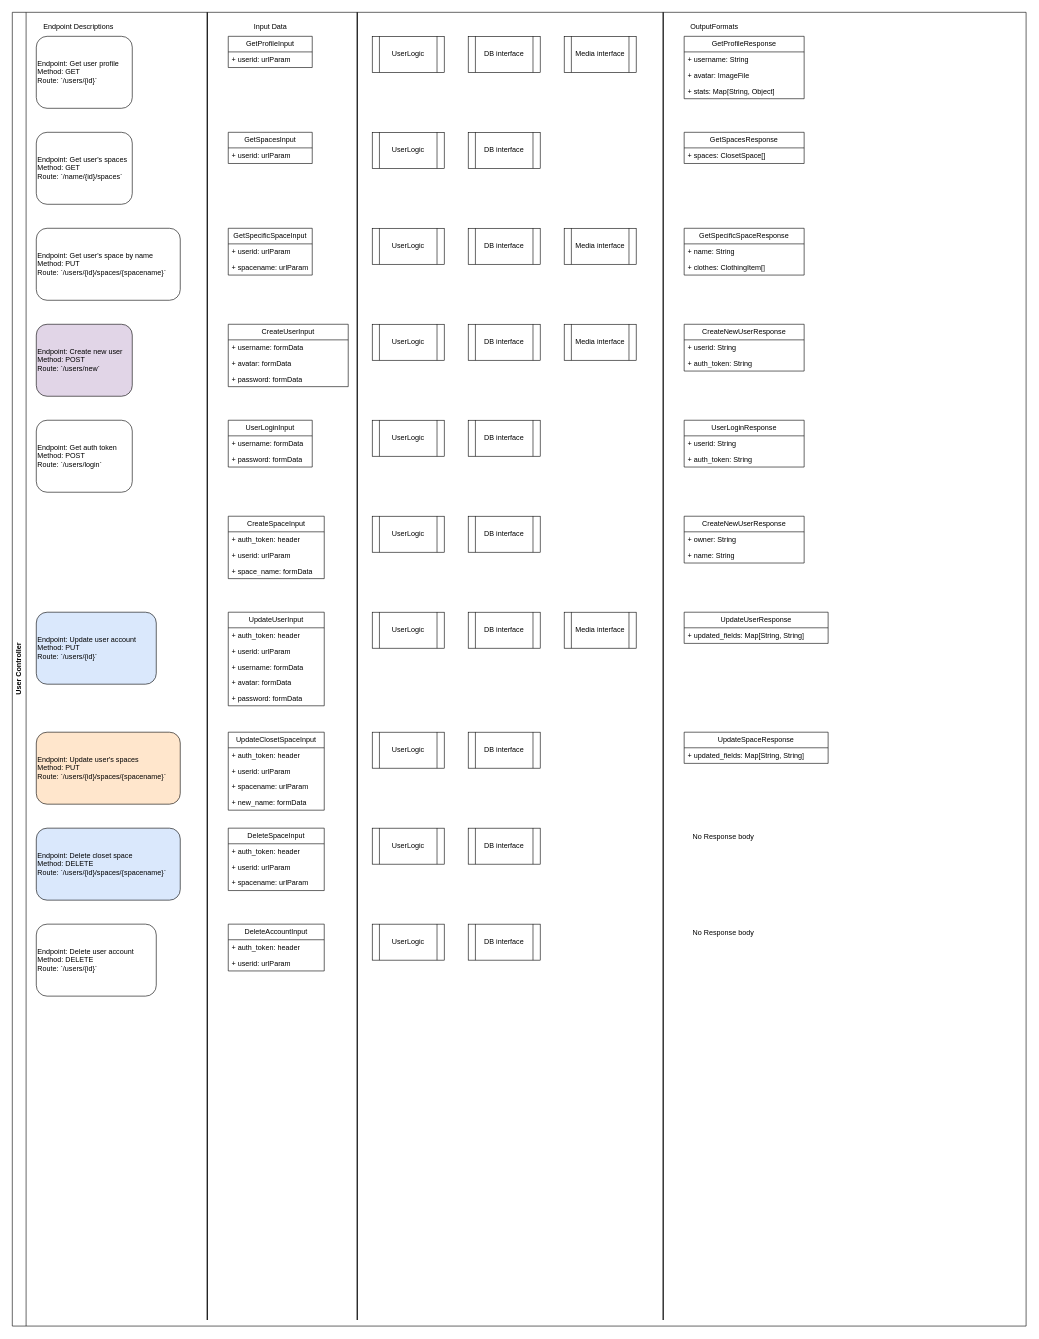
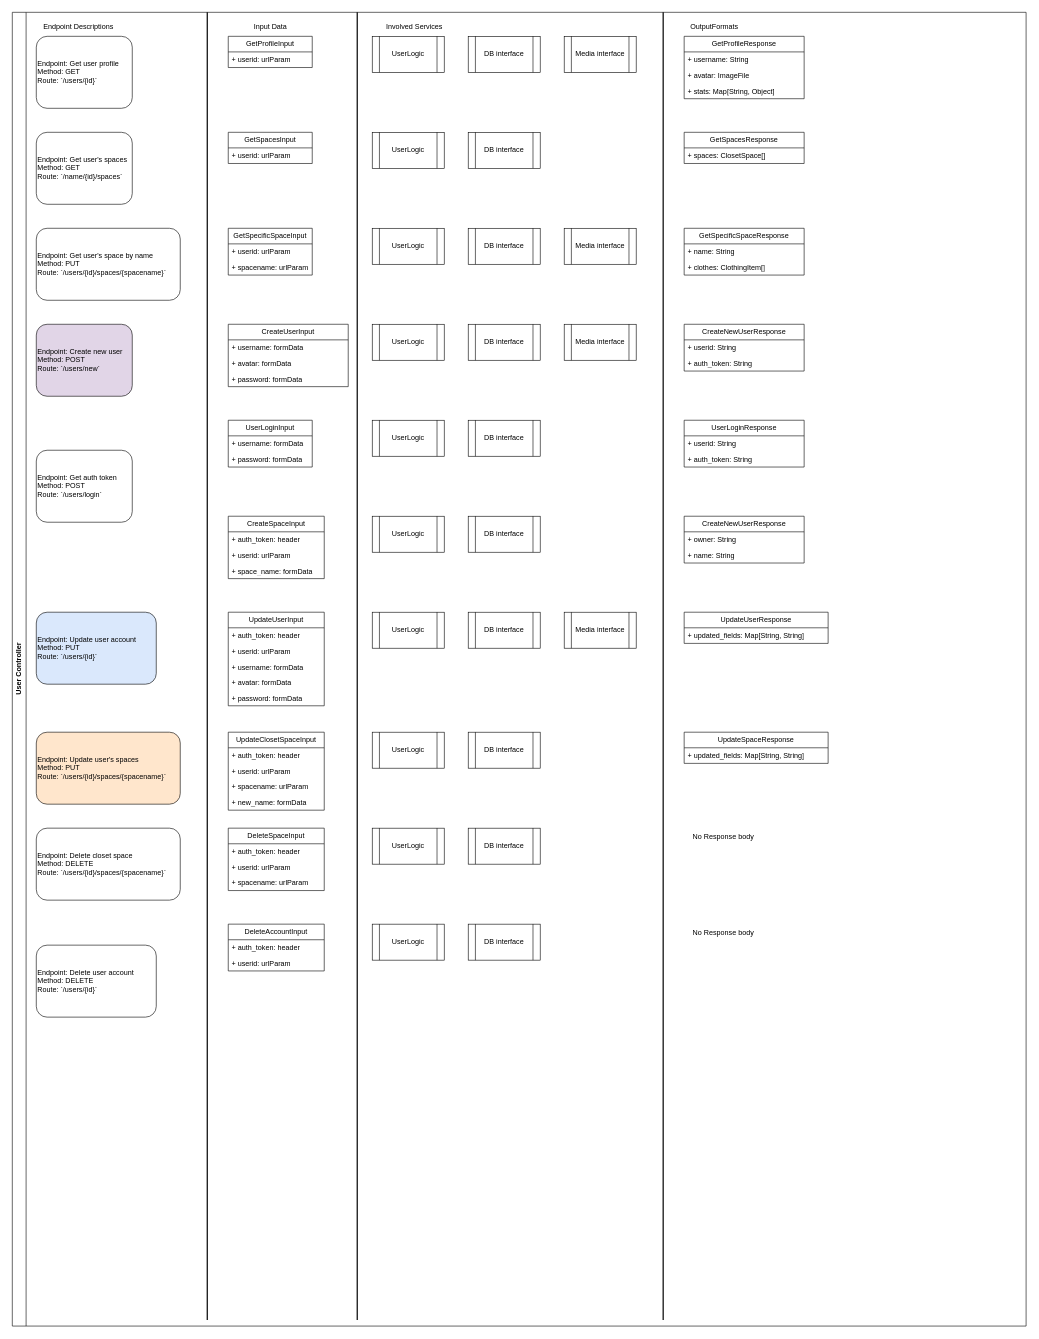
node "Involved Services": added
node "Endpoint: Get auth token Method: POST Route: `/users/login`": moved (84, 456) -> (84, 486)
node "Endpoint: Delete closet space Method: DELETE Route: `/users/{id}/spaces/{spacename}`": fillcolor #dae8fc -> #ffffff
node "Endpoint: Delete user account Method: DELETE Route: `/users/{id}`": moved (96, 960) -> (96, 981)
